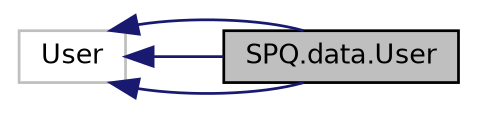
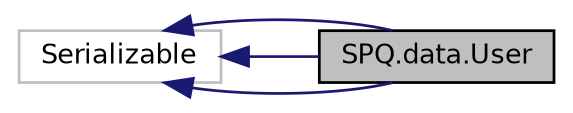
node "User": label "User" -> "Serializable"
